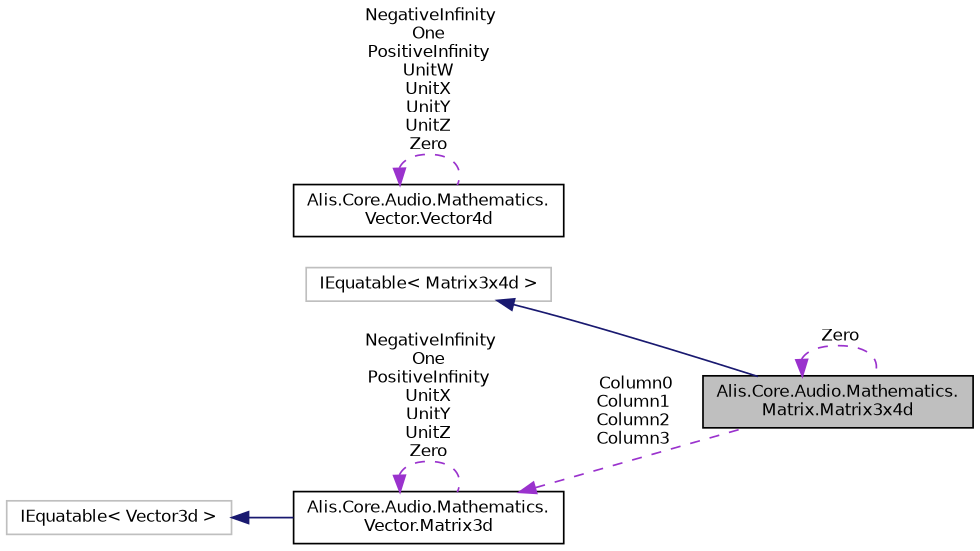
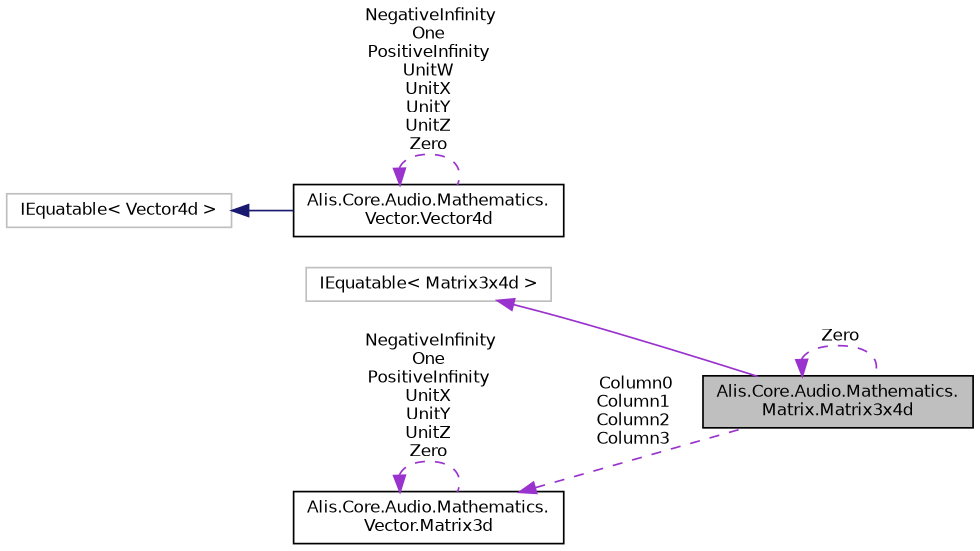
node "IEquatable< Vector4d >": added
edge "Alis.Core.Audio.Mathematics. Matrix.Matrix3x4d" -> "IEquatable< Matrix3x4d >": color midnightblue -> darkorchid3
node "IEquatable< Vector3d >": removed
